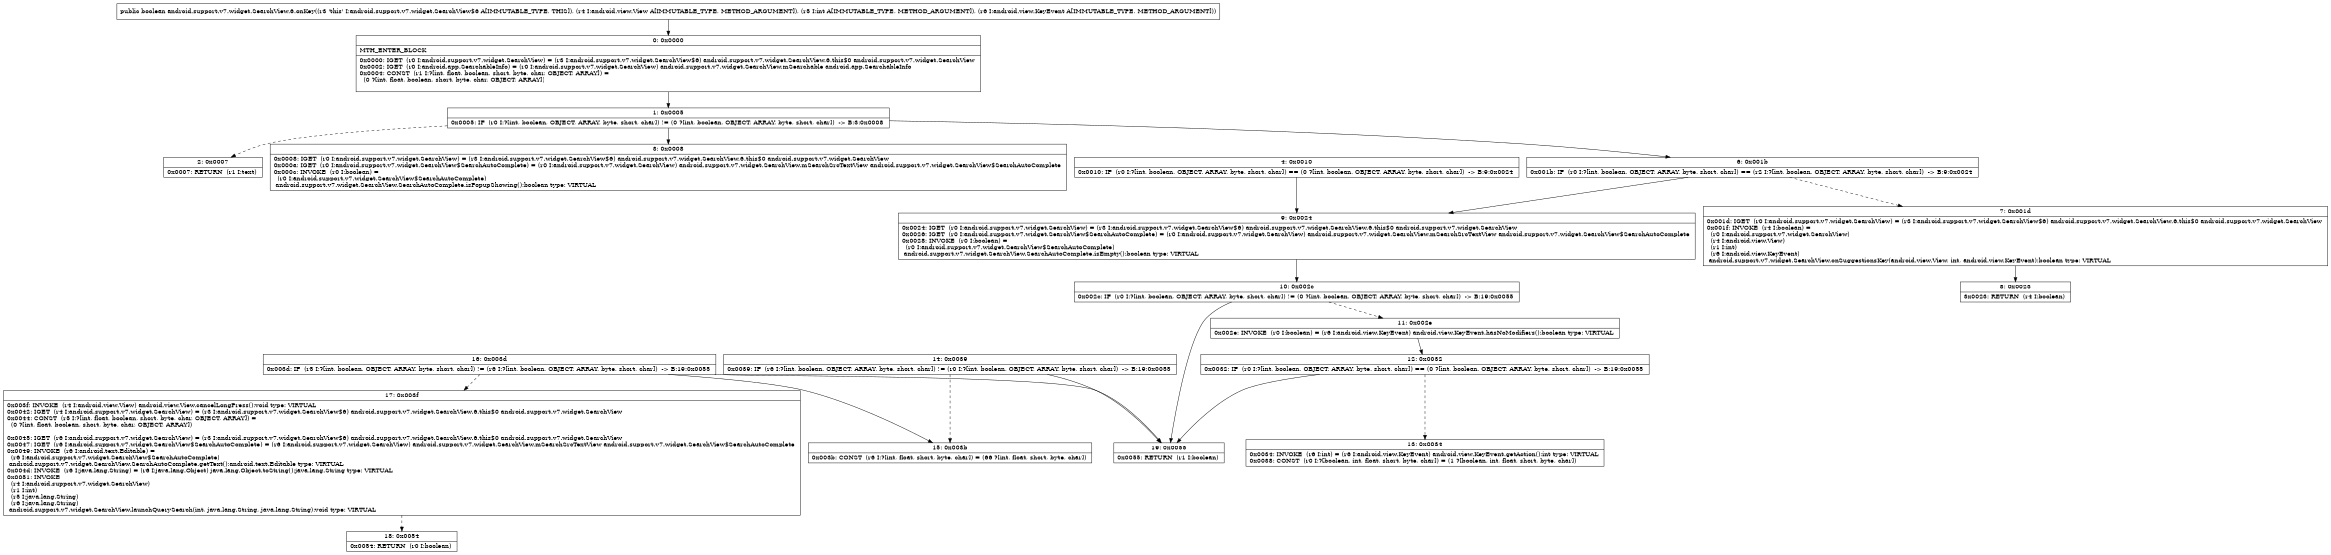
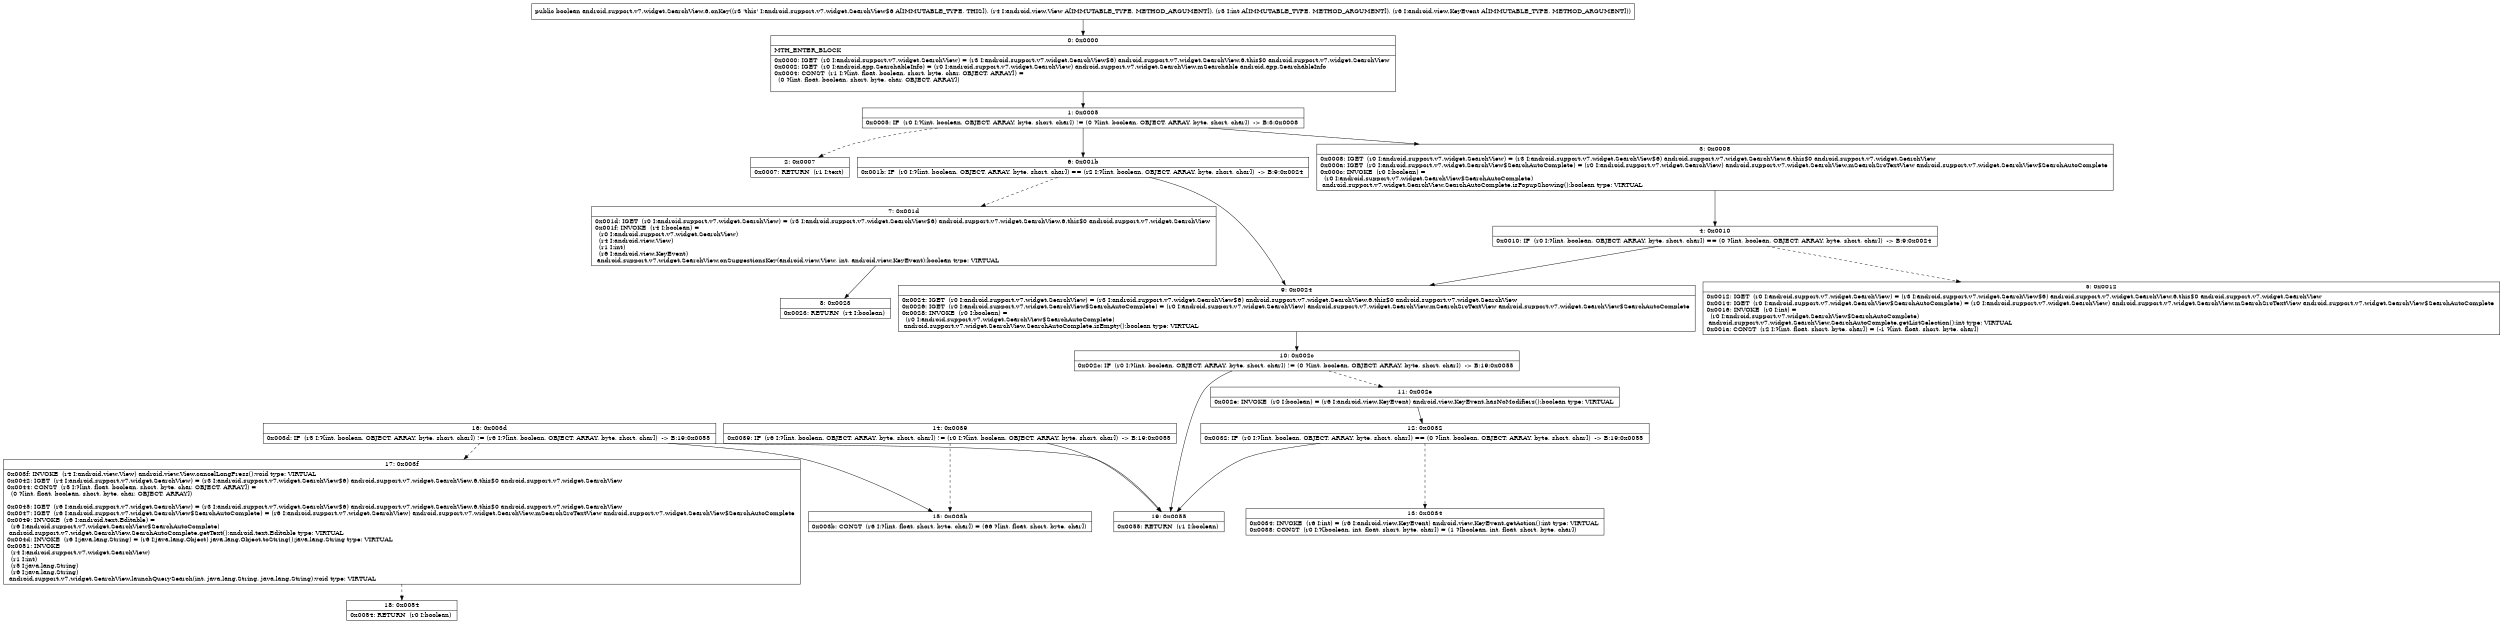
edge "3: 0x0008" -> "4: 0x0010": added
node "8: 0x0023": text "3x0023: RETURN  (r4 I:boolean)" -> "0x0023: RETURN  (r4 I:boolean)"
node "5: 0x0012": added
